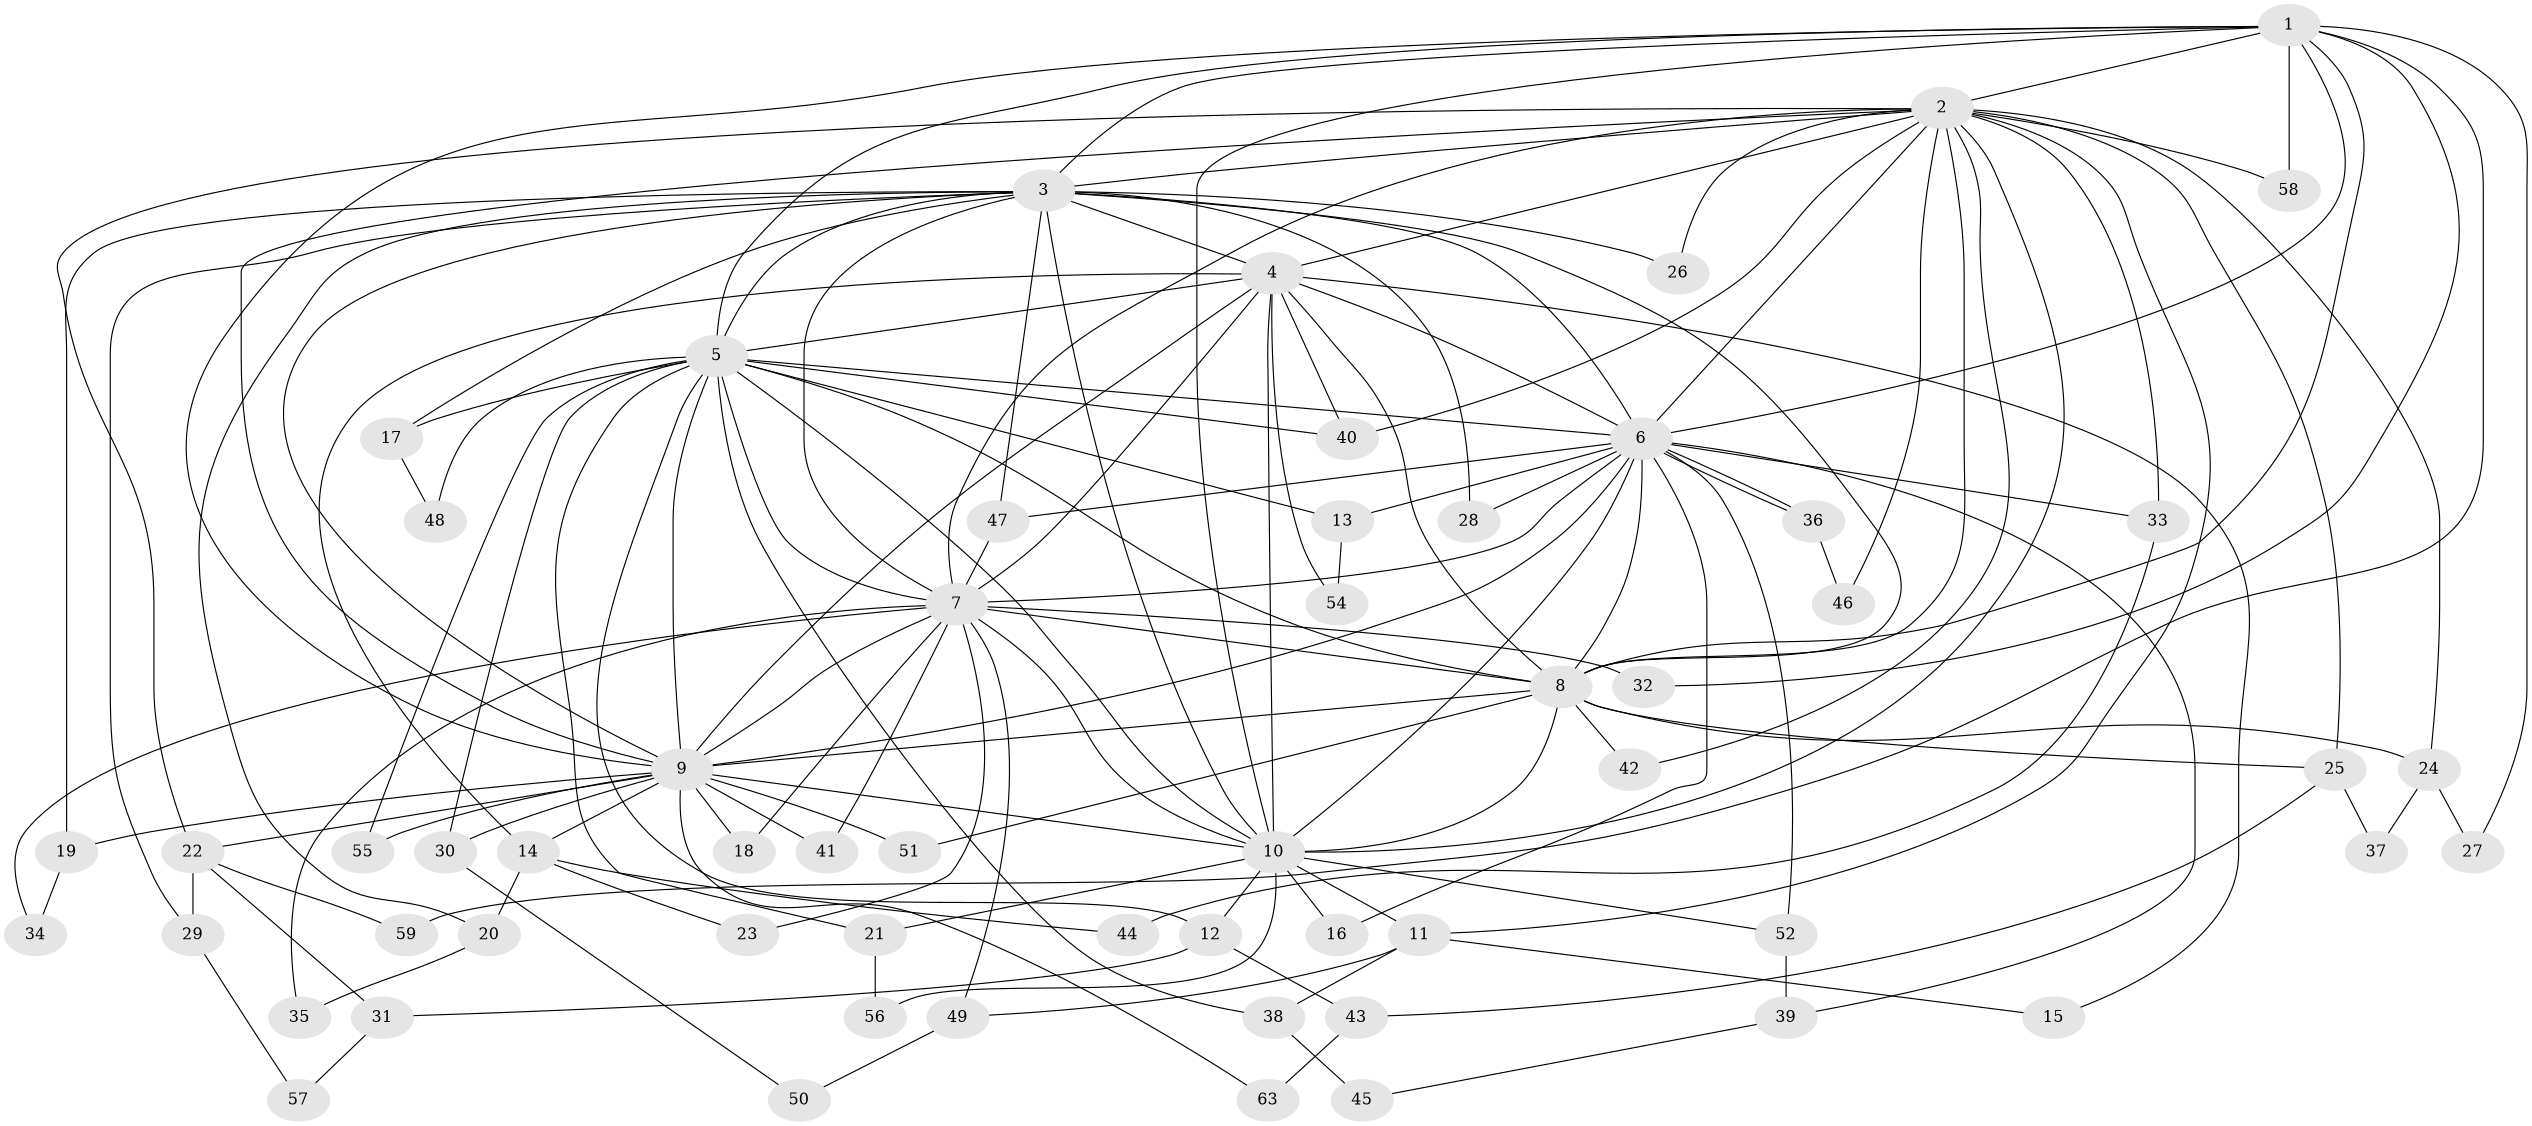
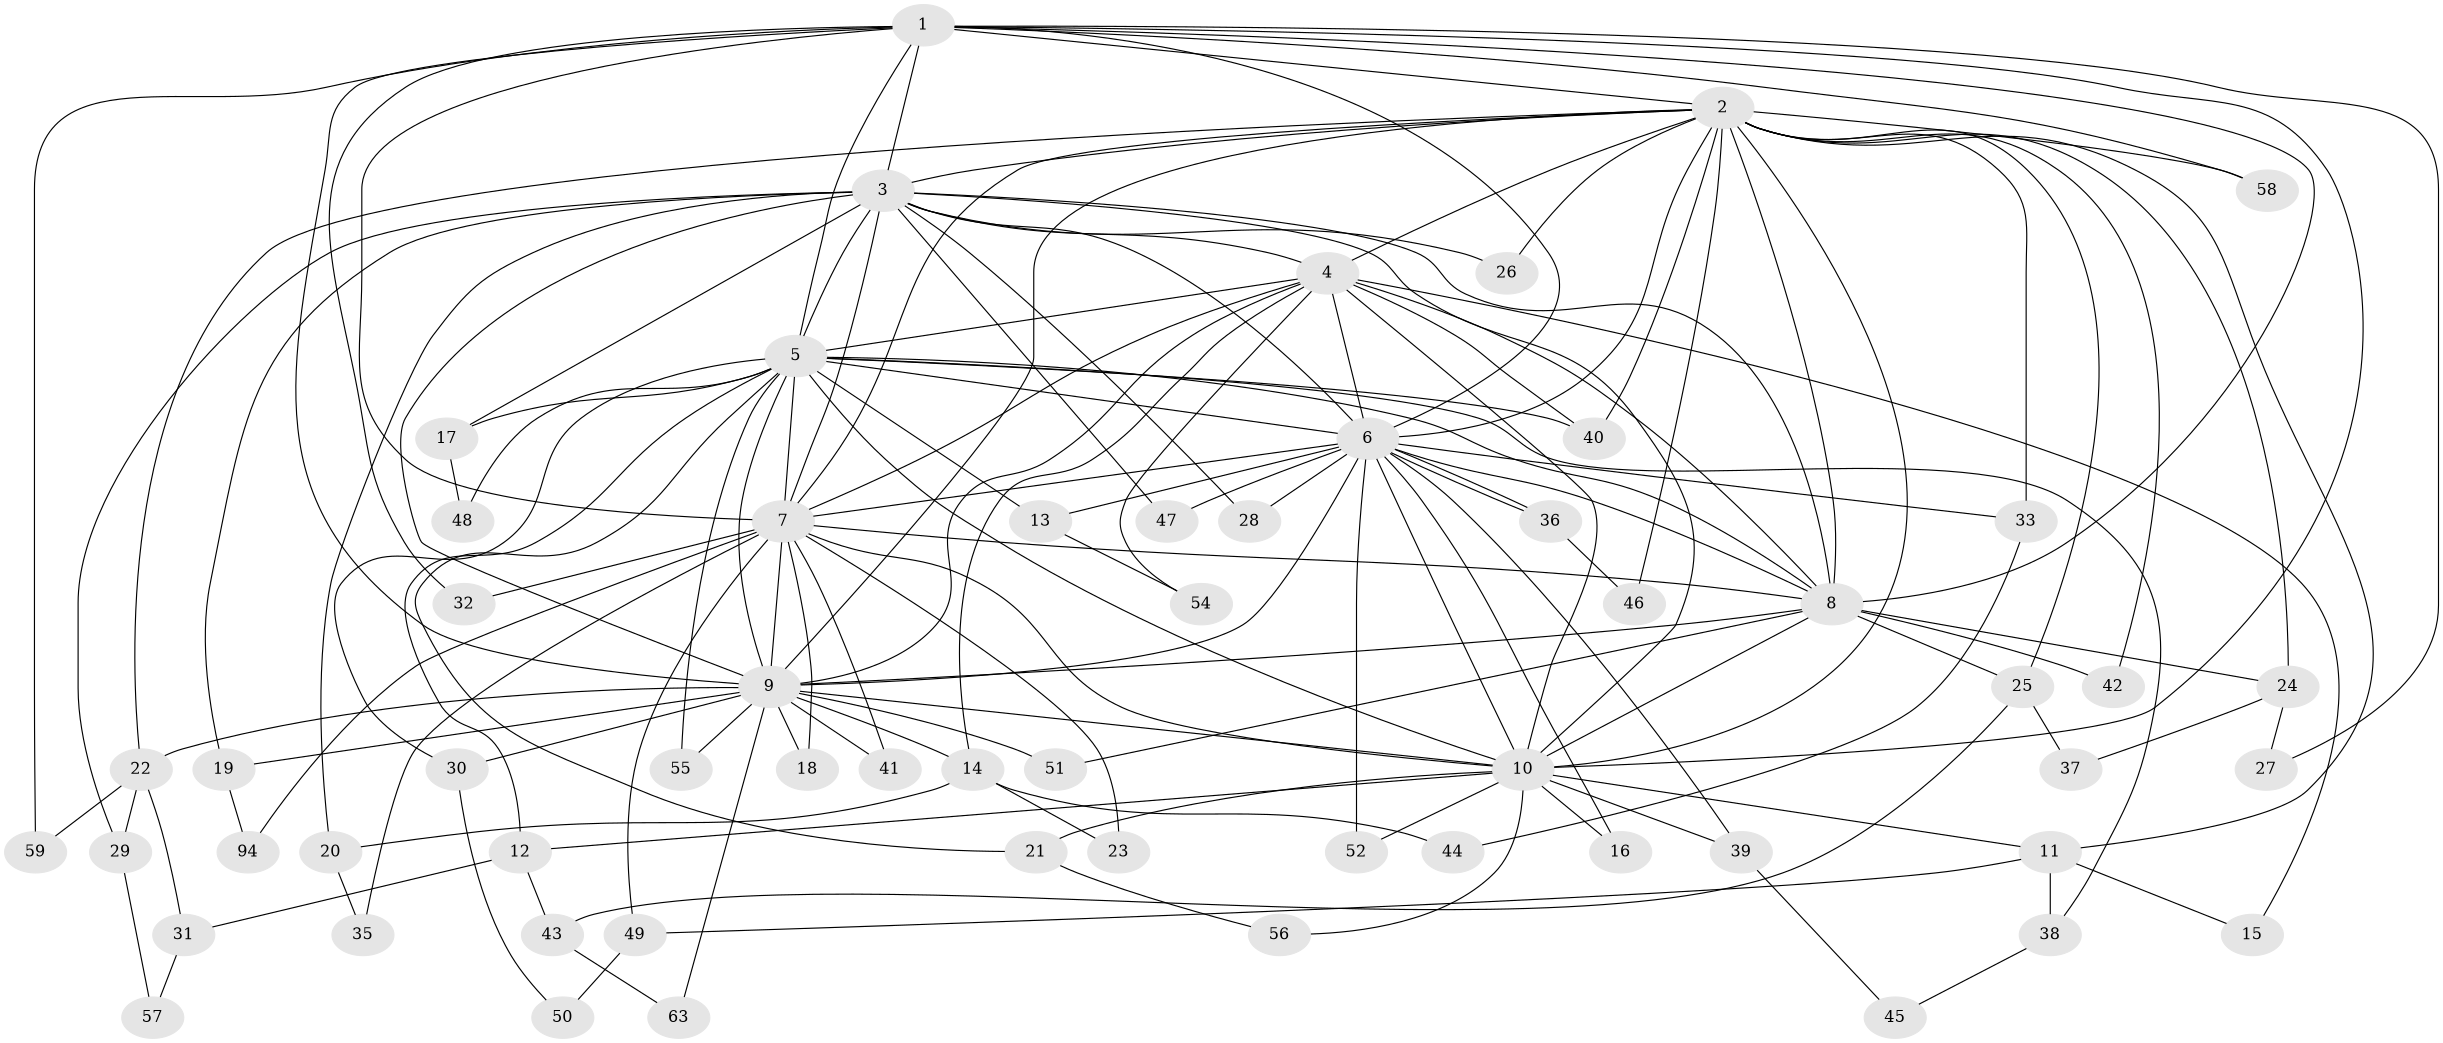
edge "47" -- "7": now "1" -- "7"
node "34": label "34" -> "94"
edge "52" -- "39": now "10" -- "39"
